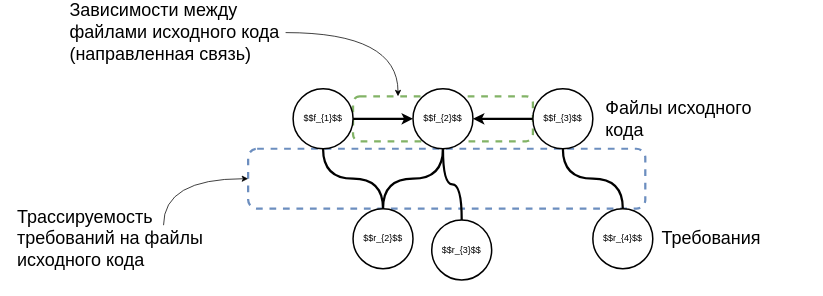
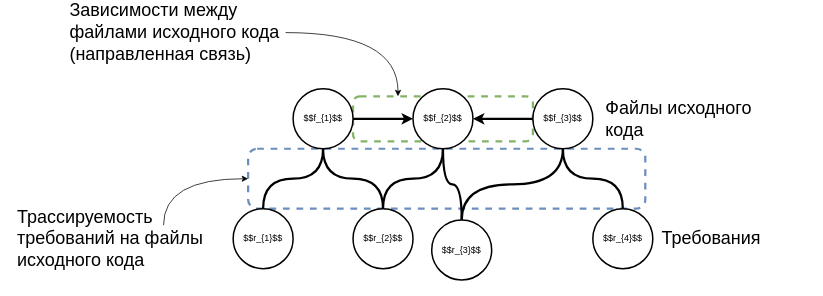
edge "$$f_{1}$$" -- "$$r_{1}$$": added
edge "$$f_{3}$$" -- "$$r_{3}$$": added
node "$$r_{1}$$": added
